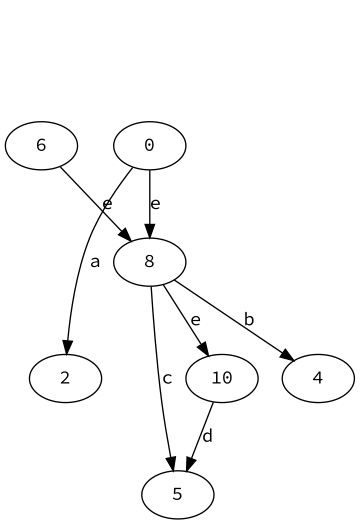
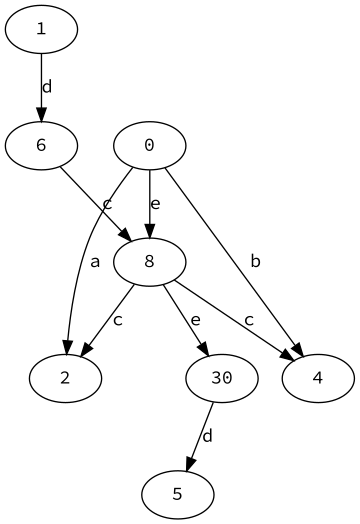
node "1": added
edge "6" -> "8": label "e" -> "c"
edge "0" -> "4": added, label "b"
edge "8" -> "4": label "b" -> "c"
edge "8" -> "5": now "8" -> "2"
node "10": label "10" -> "30"
